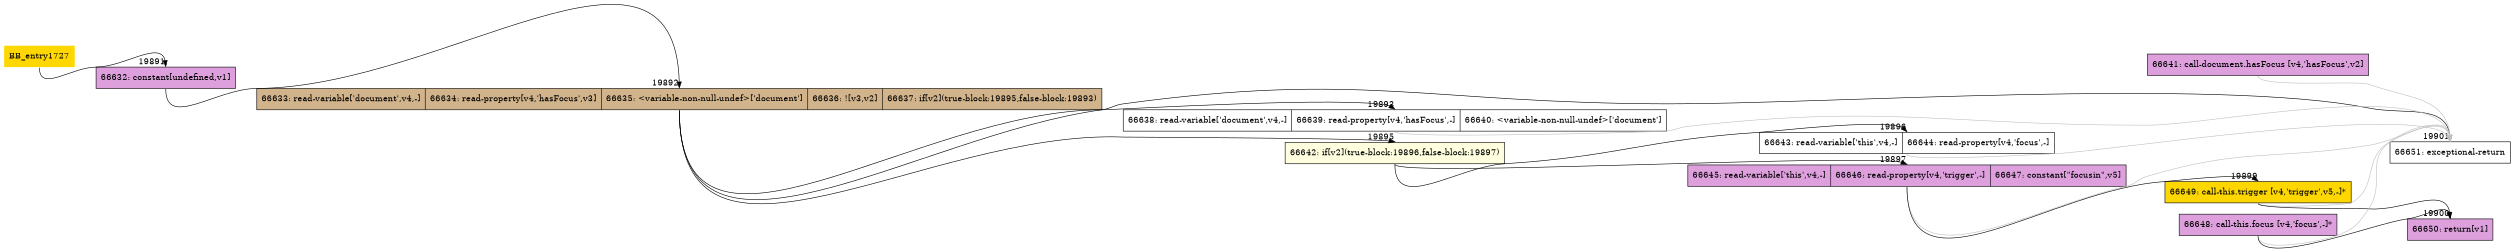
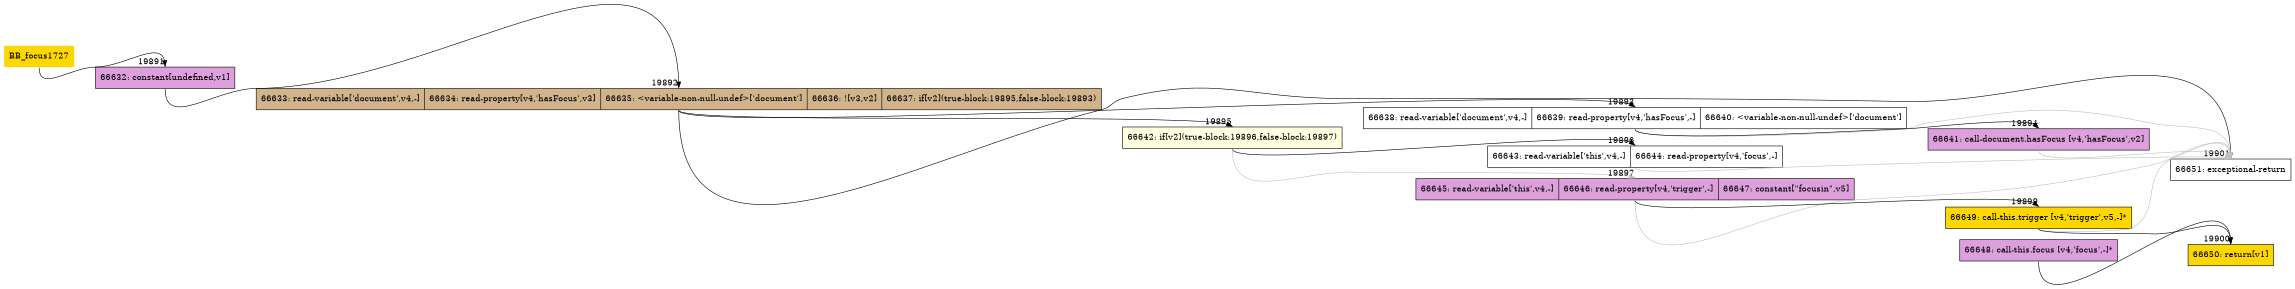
node "BB_entry1727": label "BB_entry1727" -> "BB_focus1727"
edge "66638: read-variable['document',v4,-]" -> "66641: call-document.hasFocus [v4,'hasFocus',v2]": added
edge "66642: if[v2](true-block:19896,false-block:19897)" -> "66645: read-variable['this',v4,-]": color black -> gray
edge "66648: call-this.focus [v4,'focus',-]*" -> "66651: exceptional-return": removed
node "66650: return[v1]": fillcolor plum -> gold
